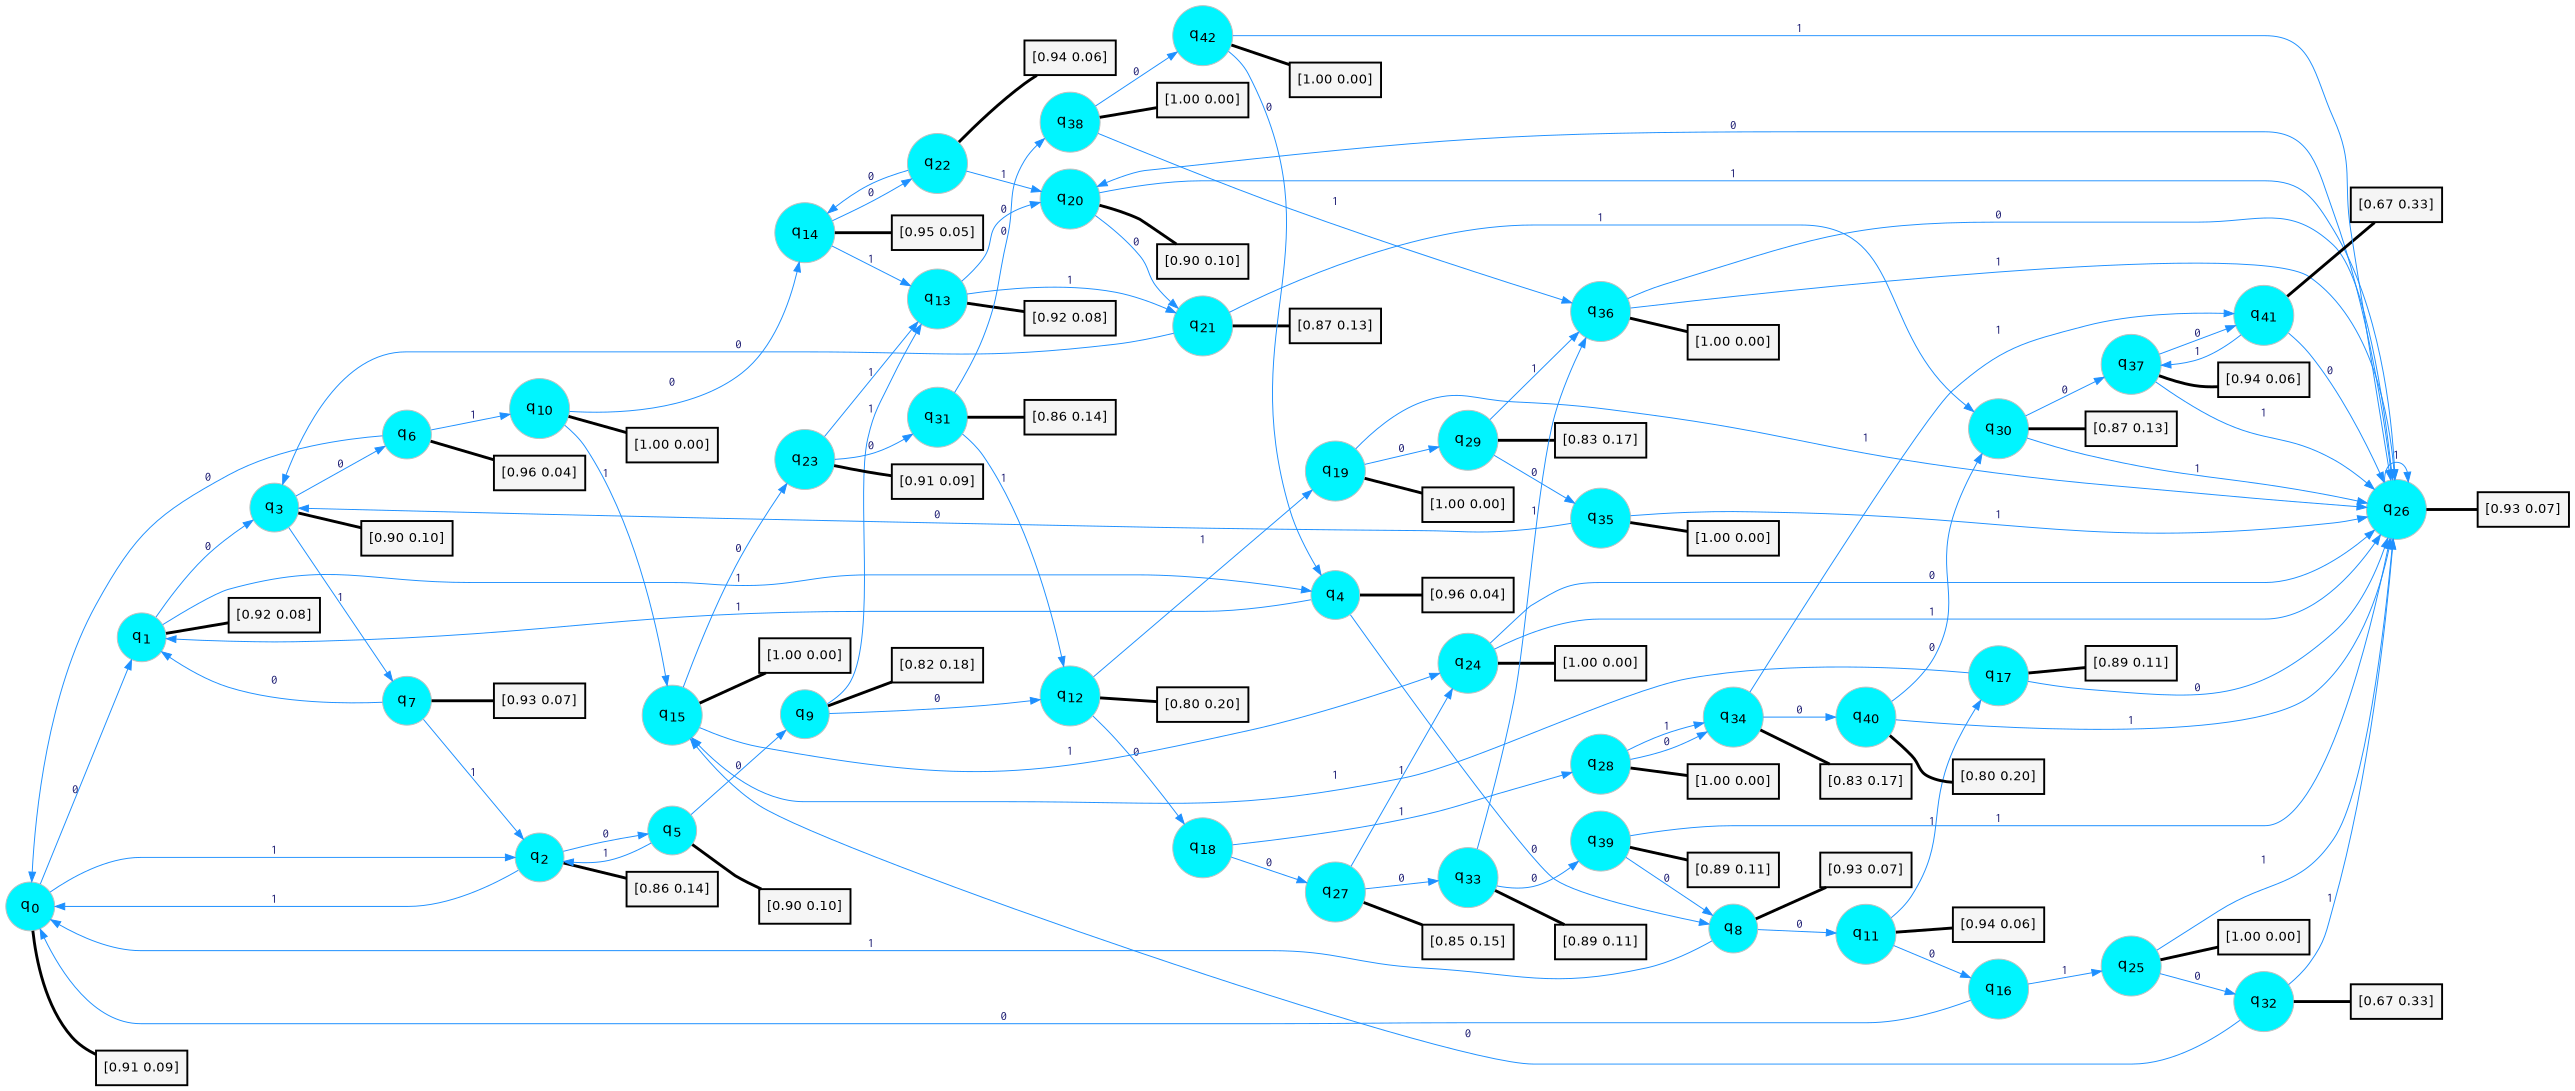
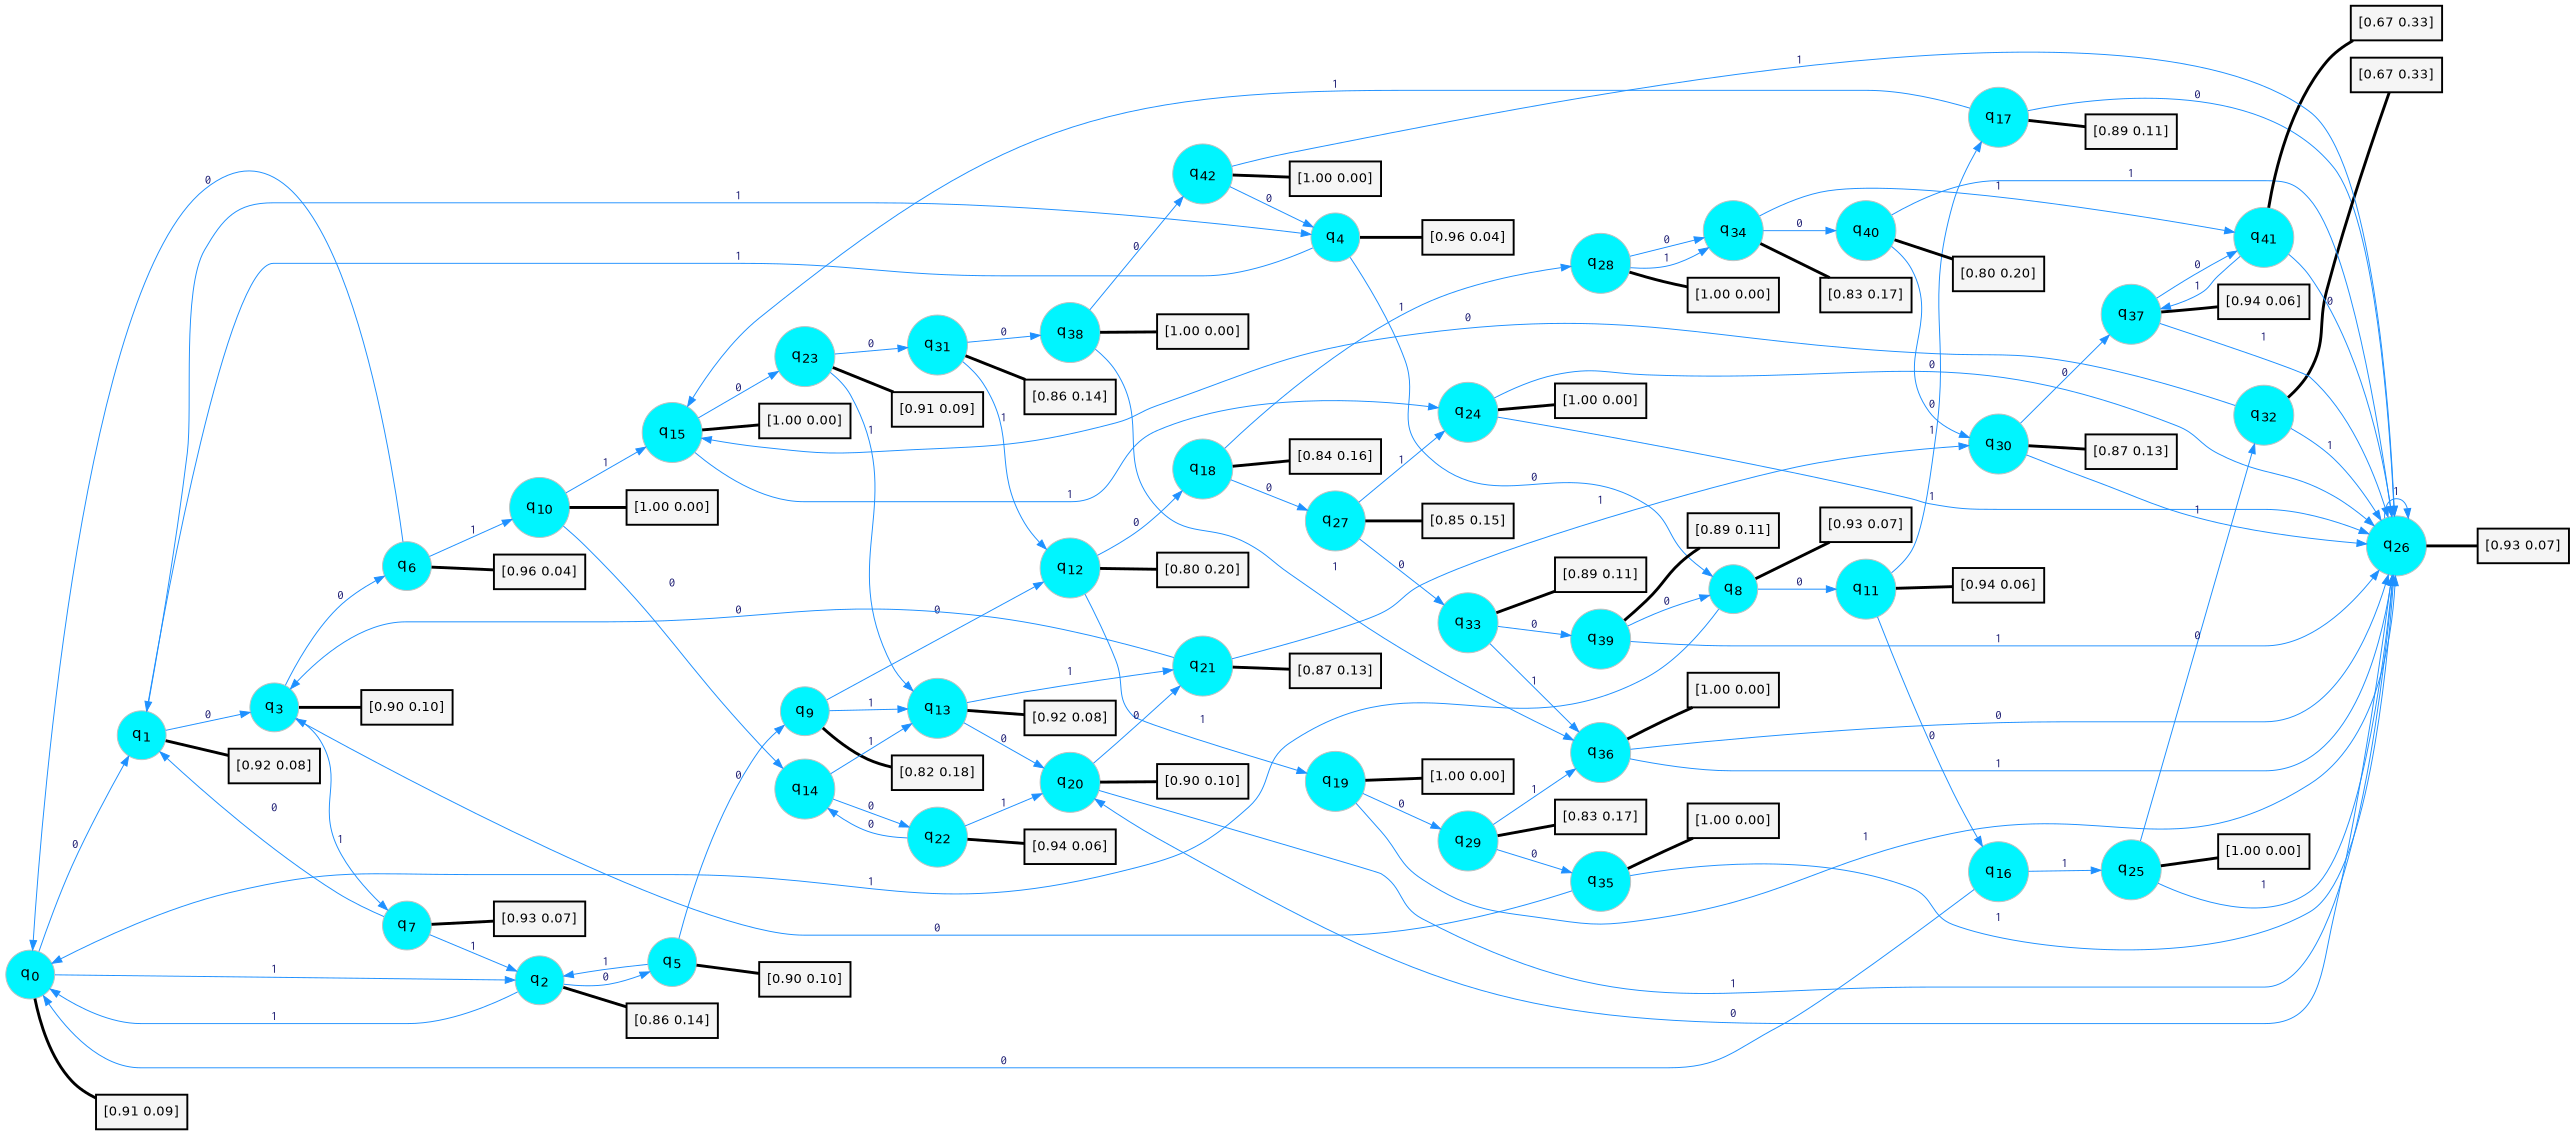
node "[0.95 0.05]": removed
node "[0.84 0.16]": added
